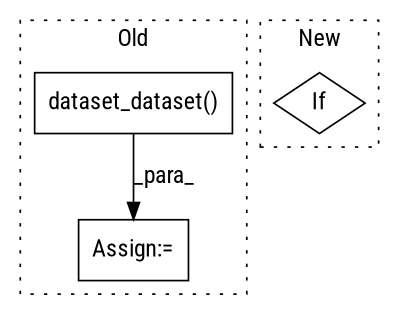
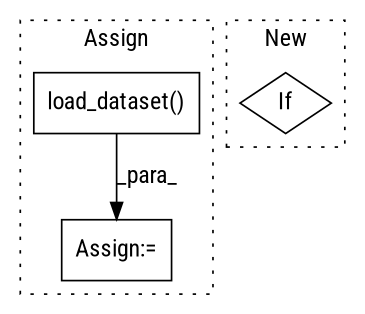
cluster "Old": label "Old" -> "Assign"
node "dataset_dataset()": label "dataset_dataset()" -> "load_dataset()"
